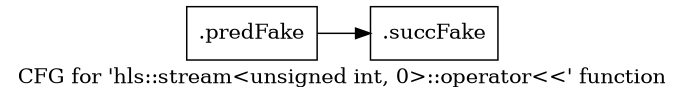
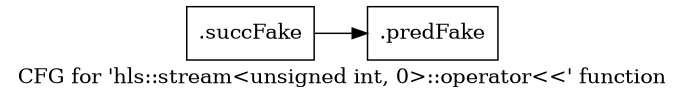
edge ".predFake" -> ".succFake": reversed
